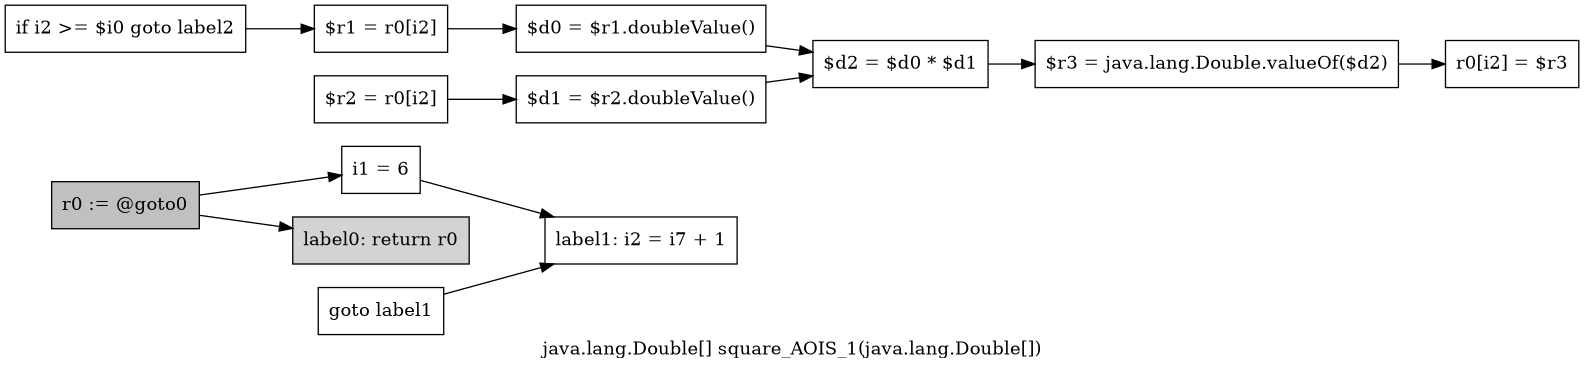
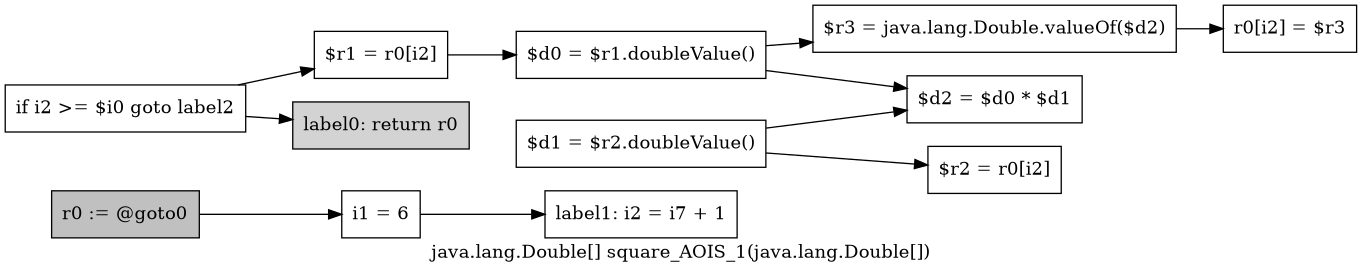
edge "$d2 = $d0 * $d1" -> "$r3 = java.lang.Double.valueOf($d2)": now "$d0 = $r1.doubleValue()" -> "$r3 = java.lang.Double.valueOf($d2)"
edge "$r2 = r0[i2]" -> "$d1 = $r2.doubleValue()": reversed
edge "r0 := @goto0" -> "label0: return r0": now "if i2 >= $i0 goto label2" -> "label0: return r0"
node "goto label1": removed
